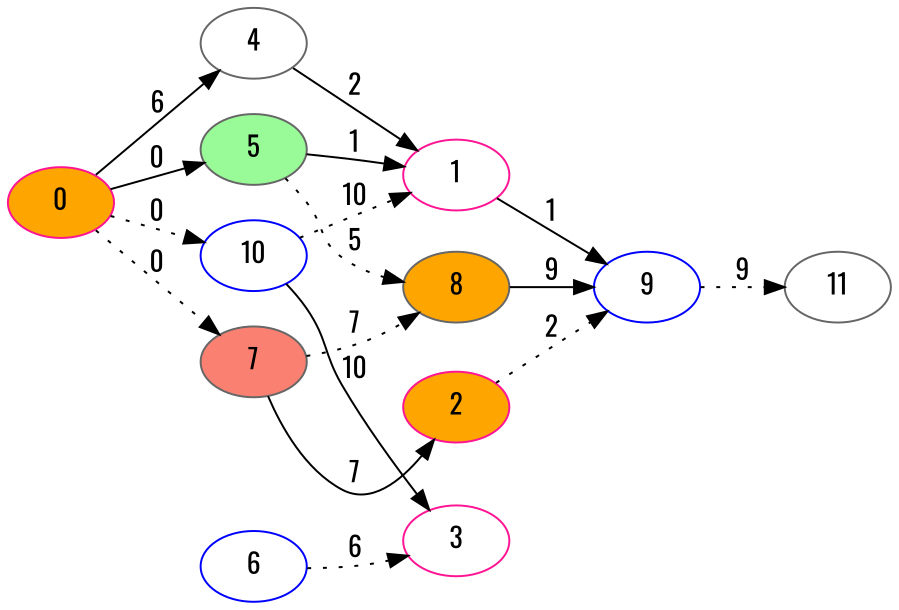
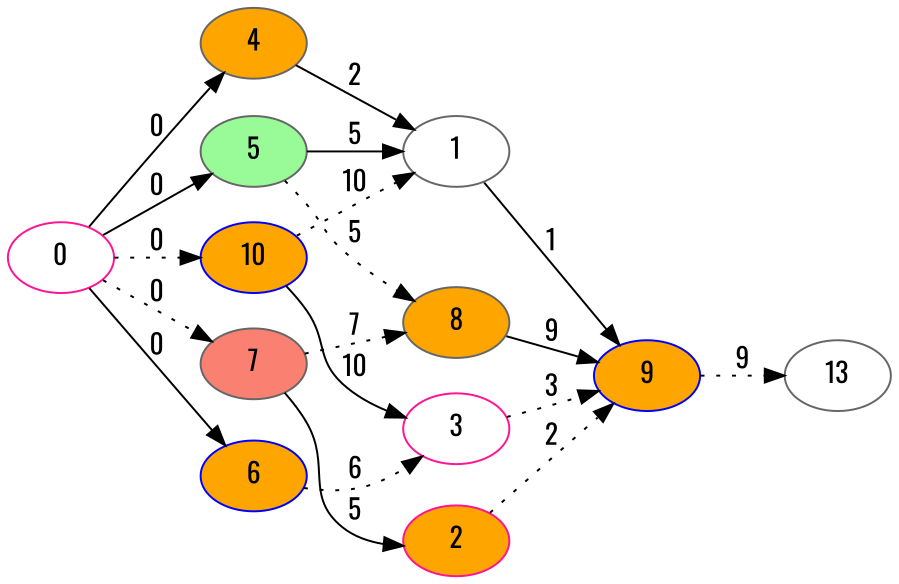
node "4": fillcolor white -> orange
edge "0" -> "4": label "6" -> "0"
edge "5" -> "1": label "1" -> "5"
node "1": color deeppink -> gray40
node "0": fillcolor orange -> white
node "10": fillcolor white -> orange
node "9": fillcolor white -> orange
node "11": label "11" -> "13"
edge "0" -> "6": added, label "0"
edge "3" -> "9": added, label "3"
edge "7" -> "2": label "7" -> "5"
node "6": fillcolor white -> orange
